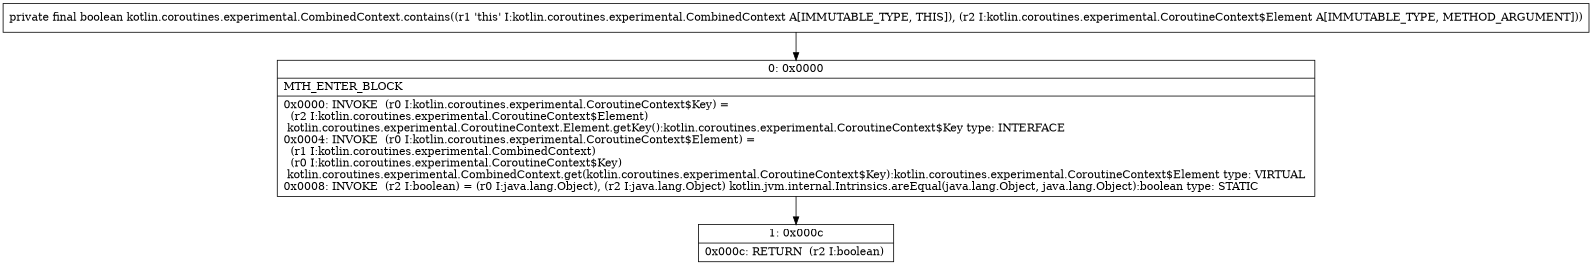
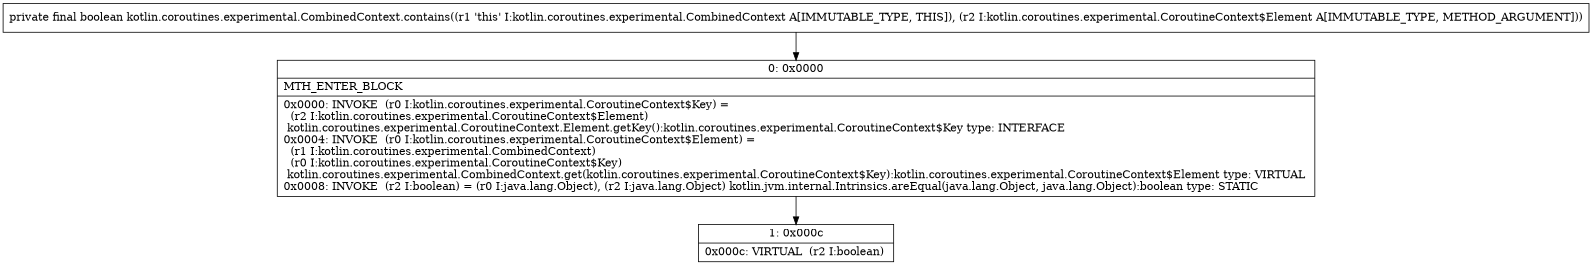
node "1: 0x000c": text "0x000c: RETURN  (r2 I:boolean)" -> "0x000c: VIRTUAL  (r2 I:boolean)"
